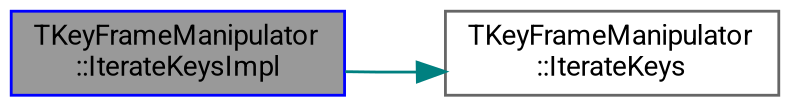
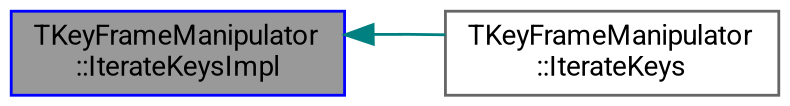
edge "TKeyFrameManipulator ::IterateKeysImpl" -> "TKeyFrameManipulator ::IterateKeys": reversed
